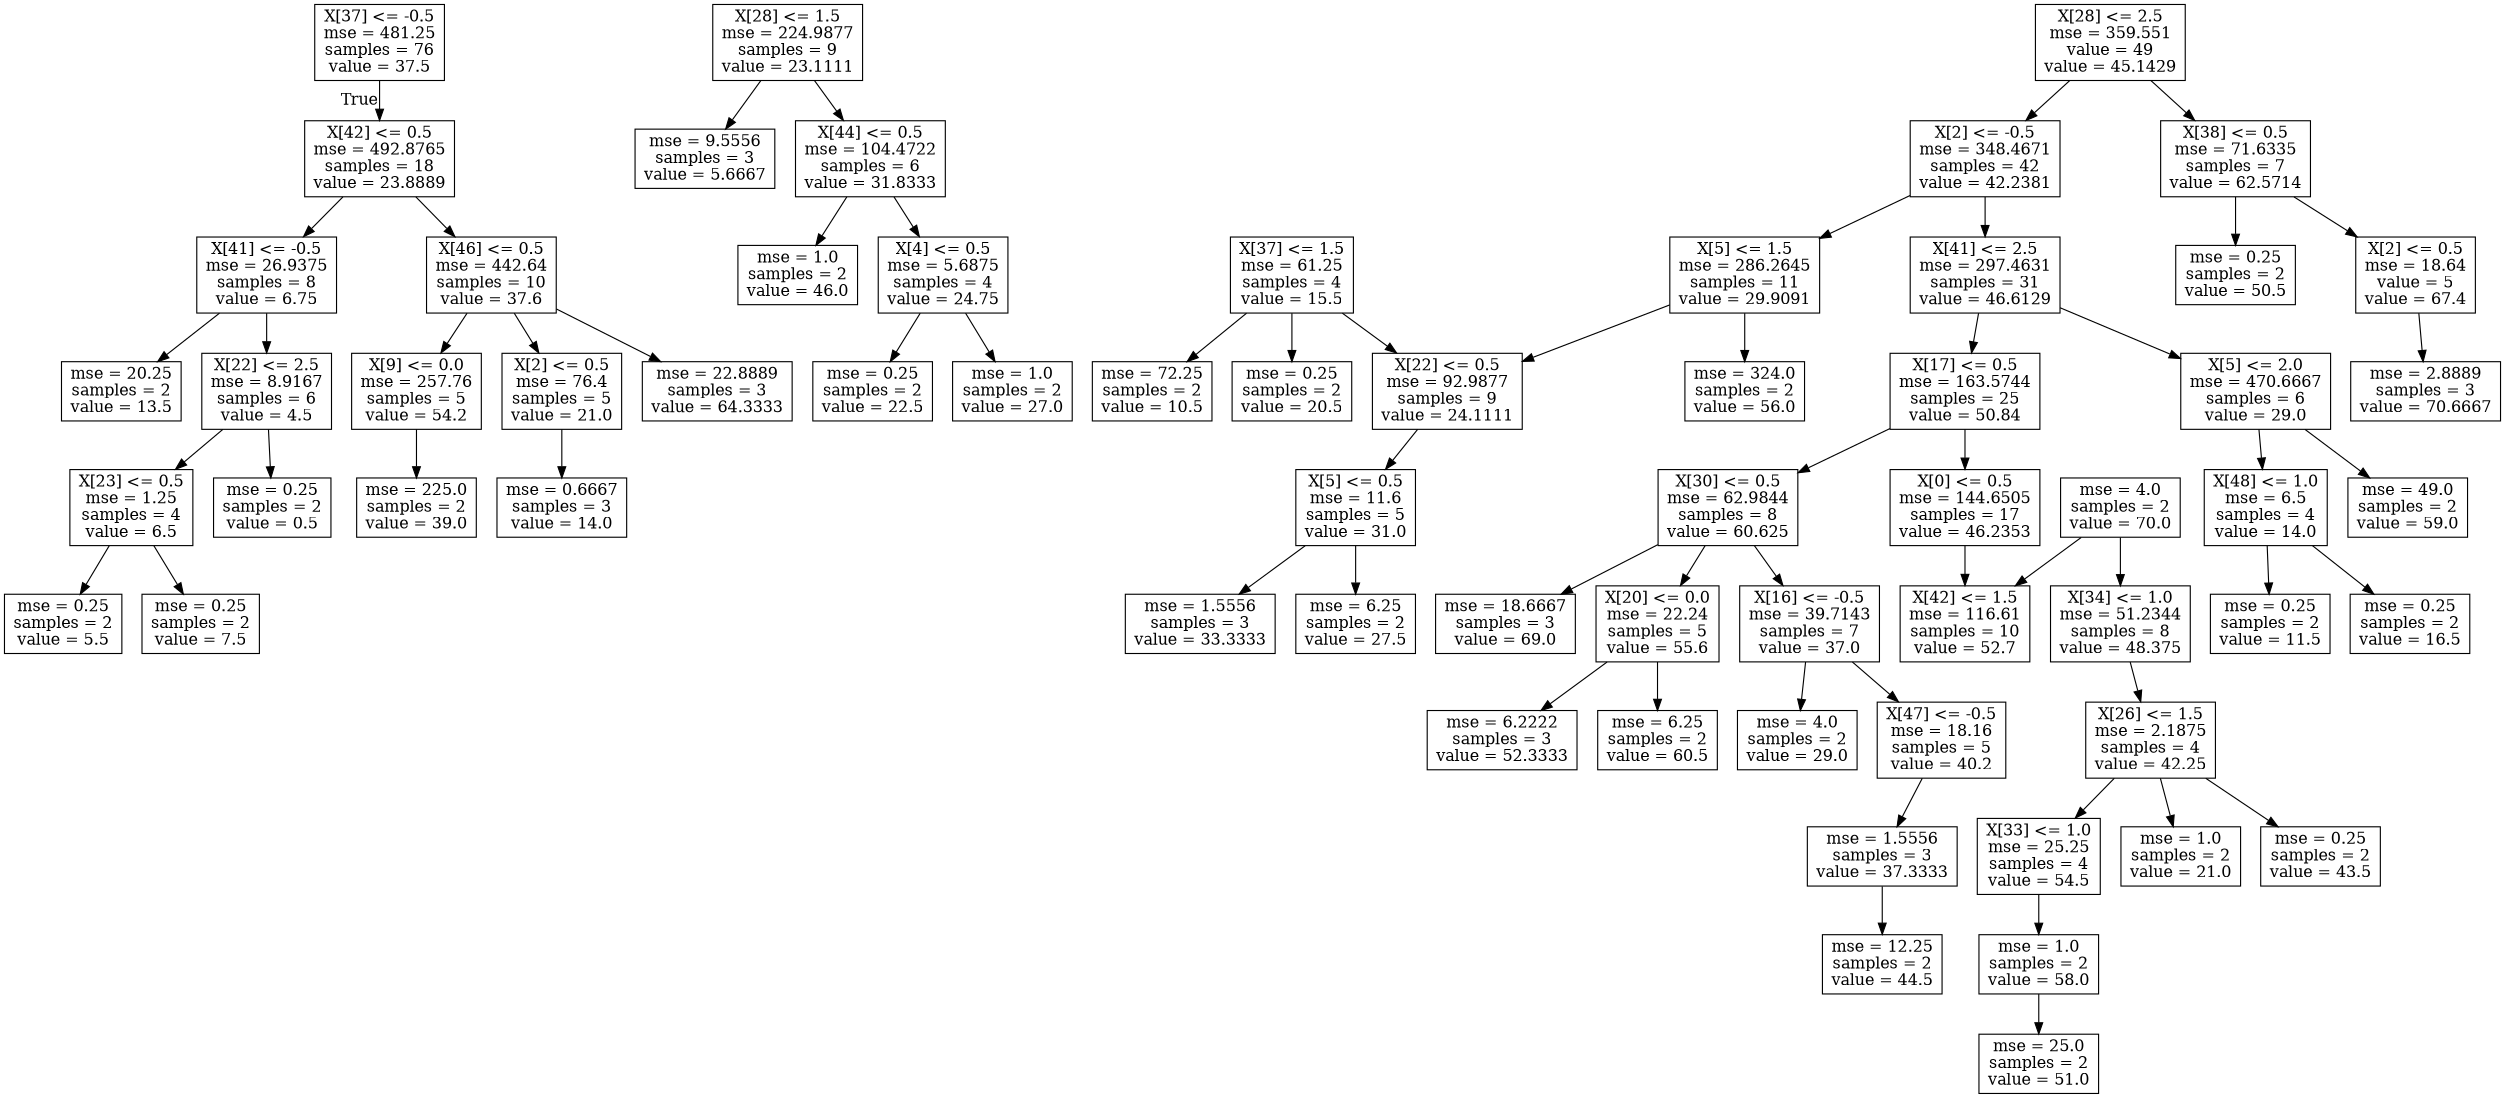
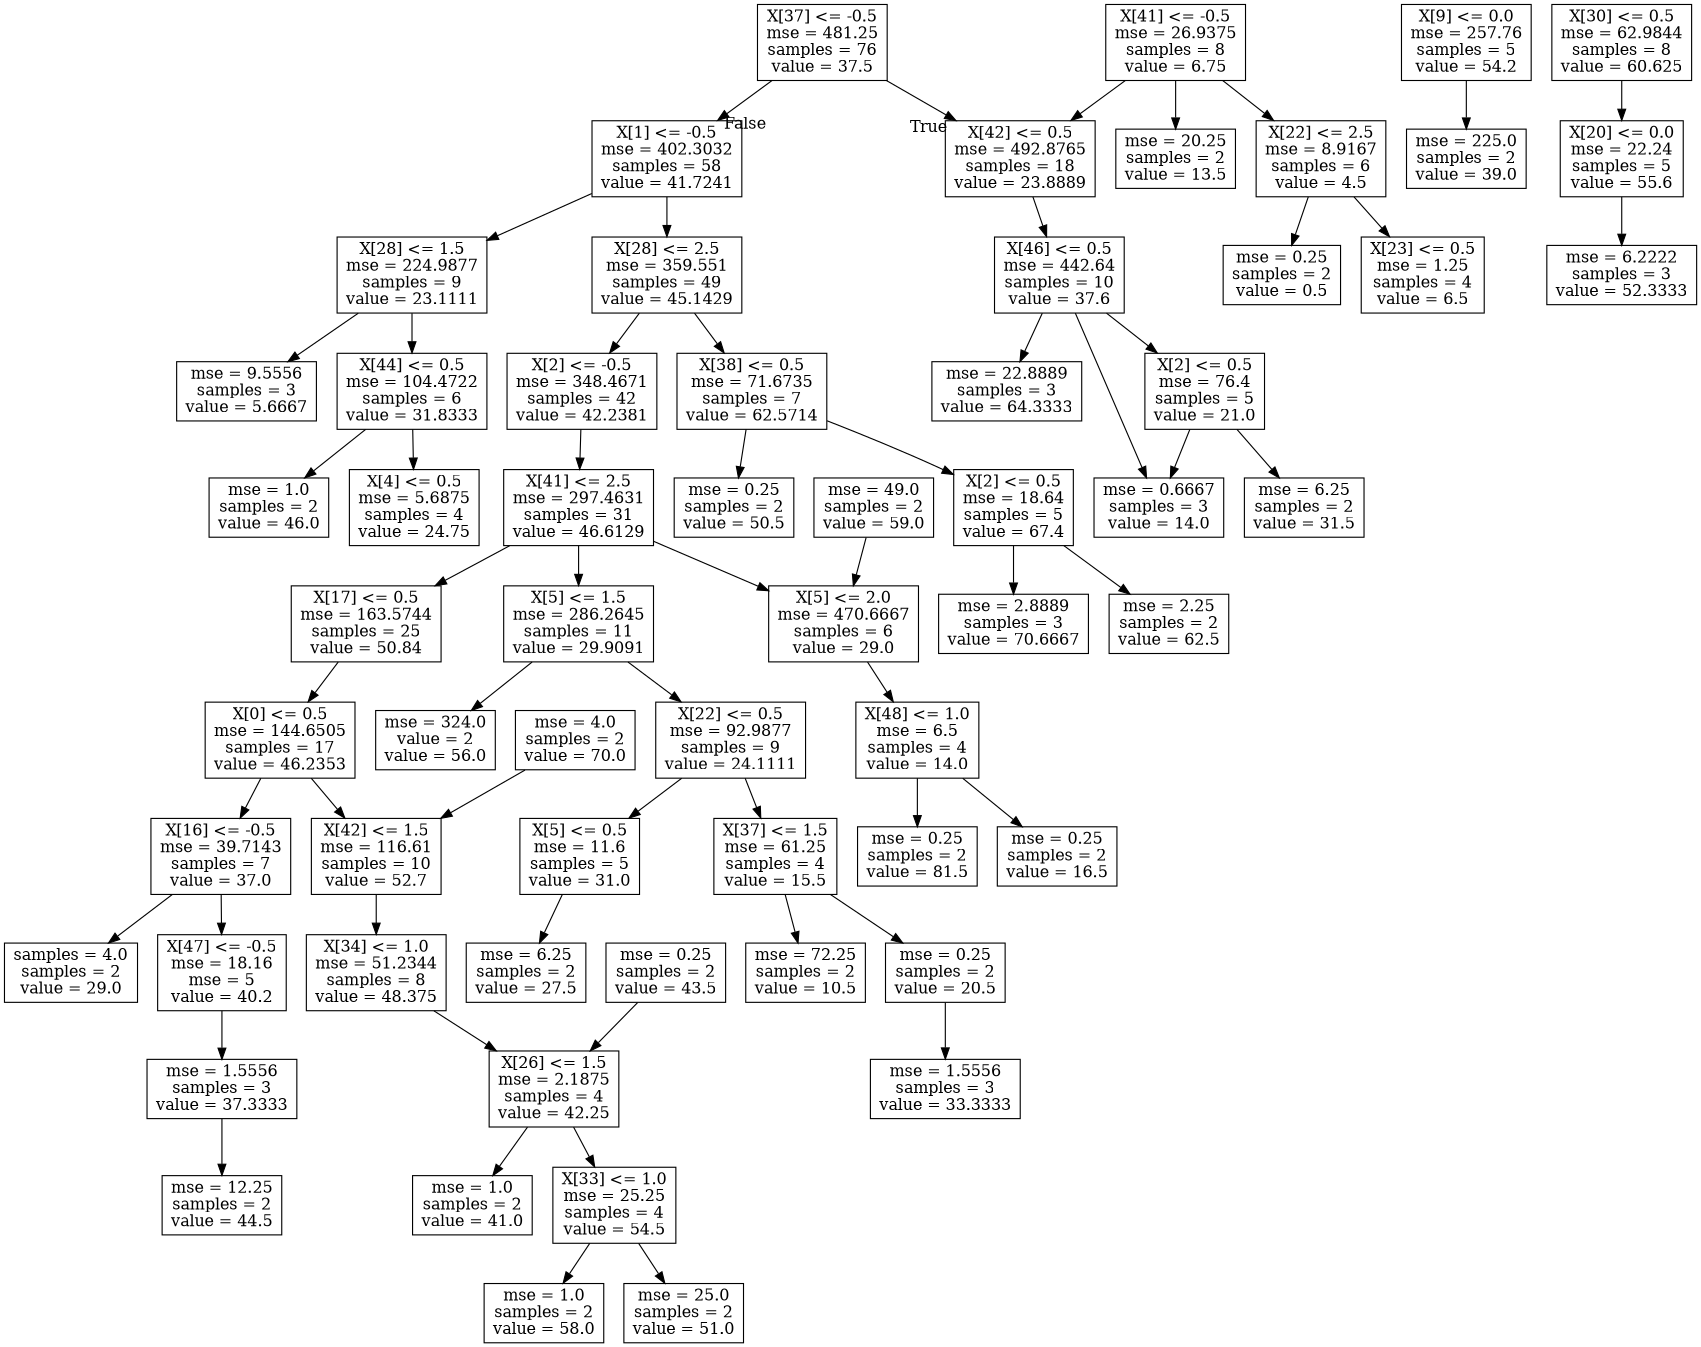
node "X[28] <= 2.5 mse = 359.551 value = 49 value = 45.1429": label "X[28] <= 2.5 mse = 359.551 value = 49 value = 45.1429" -> "X[28] <= 2.5 mse = 359.551 samples = 49 value = 45.1429"
node "X[1] <= -0.5 mse = 402.3032 samples = 58 value = 41.7241": added
node "X[38] <= 0.5 mse = 71.6335 samples = 7 value = 62.5714": label "X[38] <= 0.5 mse = 71.6335 samples = 7 value = 62.5714" -> "X[38] <= 0.5 mse = 71.6735 samples = 7 value = 62.5714"
edge "X[42] <= 0.5 mse = 492.8765 samples = 18 value = 23.8889" -> "X[41] <= -0.5 mse = 26.9375 samples = 8 value = 6.75": reversed
edge "X[2] <= -0.5 mse = 348.4671 samples = 42 value = 42.2381" -> "X[5] <= 1.5 mse = 286.2645 samples = 11 value = 29.9091": now "X[41] <= 2.5 mse = 297.4631 samples = 31 value = 46.6129" -> "X[5] <= 1.5 mse = 286.2645 samples = 11 value = 29.9091"
node "X[2] <= 0.5 mse = 18.64 value = 5 value = 67.4": label "X[2] <= 0.5 mse = 18.64 value = 5 value = 67.4" -> "X[2] <= 0.5 mse = 18.64 samples = 5 value = 67.4"
edge "X[46] <= 0.5 mse = 442.64 samples = 10 value = 37.6" -> "X[9] <= 0.0 mse = 257.76 samples = 5 value = 54.2": now "X[46] <= 0.5 mse = 442.64 samples = 10 value = 37.6" -> "mse = 0.6667 samples = 3 value = 14.0"
edge "X[37] <= 1.5 mse = 61.25 samples = 4 value = 15.5" -> "X[22] <= 0.5 mse = 92.9877 samples = 9 value = 24.1111": reversed
node "mse = 0.25 samples = 2 value = 22.5": removed
node "mse = 1.0 samples = 2 value = 27.0": removed
node "mse = 324.0 samples = 2 value = 56.0": label "mse = 324.0 samples = 2 value = 56.0" -> "mse = 324.0 value = 2 value = 56.0"
edge "X[17] <= 0.5 mse = 163.5744 samples = 25 value = 50.84" -> "X[30] <= 0.5 mse = 62.9844 samples = 8 value = 60.625": removed
edge "X[5] <= 2.0 mse = 470.6667 samples = 6 value = 29.0" -> "mse = 49.0 samples = 2 value = 59.0": reversed
node "mse = 6.25 samples = 2 value = 31.5": added
edge "mse = 4.0 samples = 2 value = 70.0" -> "X[34] <= 1.0 mse = 51.2344 samples = 8 value = 48.375": now "X[42] <= 1.5 mse = 116.61 samples = 10 value = 52.7" -> "X[34] <= 1.0 mse = 51.2344 samples = 8 value = 48.375"
edge "X[30] <= 0.5 mse = 62.9844 samples = 8 value = 60.625" -> "X[16] <= -0.5 mse = 39.7143 samples = 7 value = 37.0": now "X[0] <= 0.5 mse = 144.6505 samples = 17 value = 46.2353" -> "X[16] <= -0.5 mse = 39.7143 samples = 7 value = 37.0"
edge "X[5] <= 0.5 mse = 11.6 samples = 5 value = 31.0" -> "mse = 1.5556 samples = 3 value = 33.3333": now "mse = 0.25 samples = 2 value = 20.5" -> "mse = 1.5556 samples = 3 value = 33.3333"
node "mse = 0.25 samples = 2 value = 5.5": removed
node "mse = 0.25 samples = 2 value = 7.5": removed
node "mse = 2.25 samples = 2 value = 62.5": added
node "mse = 18.6667 samples = 3 value = 69.0": removed
node "mse = 0.25 samples = 2 value = 11.5": label "mse = 0.25 samples = 2 value = 11.5" -> "mse = 0.25 samples = 2 value = 81.5"
node "mse = 6.25 samples = 2 value = 60.5": removed
node "mse = 4.0 samples = 2 value = 29.0": label "mse = 4.0 samples = 2 value = 29.0" -> "samples = 4.0 samples = 2 value = 29.0"
node "X[47] <= -0.5 mse = 18.16 samples = 5 value = 40.2": label "X[47] <= -0.5 mse = 18.16 samples = 5 value = 40.2" -> "X[47] <= -0.5 mse = 18.16 mse = 5 value = 40.2"
edge "X[26] <= 1.5 mse = 2.1875 samples = 4 value = 42.25" -> "mse = 0.25 samples = 2 value = 43.5": reversed
node "mse = 1.0 samples = 2 value = 21.0": label "mse = 1.0 samples = 2 value = 21.0" -> "mse = 1.0 samples = 2 value = 41.0"
edge "mse = 1.0 samples = 2 value = 58.0" -> "mse = 25.0 samples = 2 value = 51.0": now "X[33] <= 1.0 mse = 25.25 samples = 4 value = 54.5" -> "mse = 25.0 samples = 2 value = 51.0"
